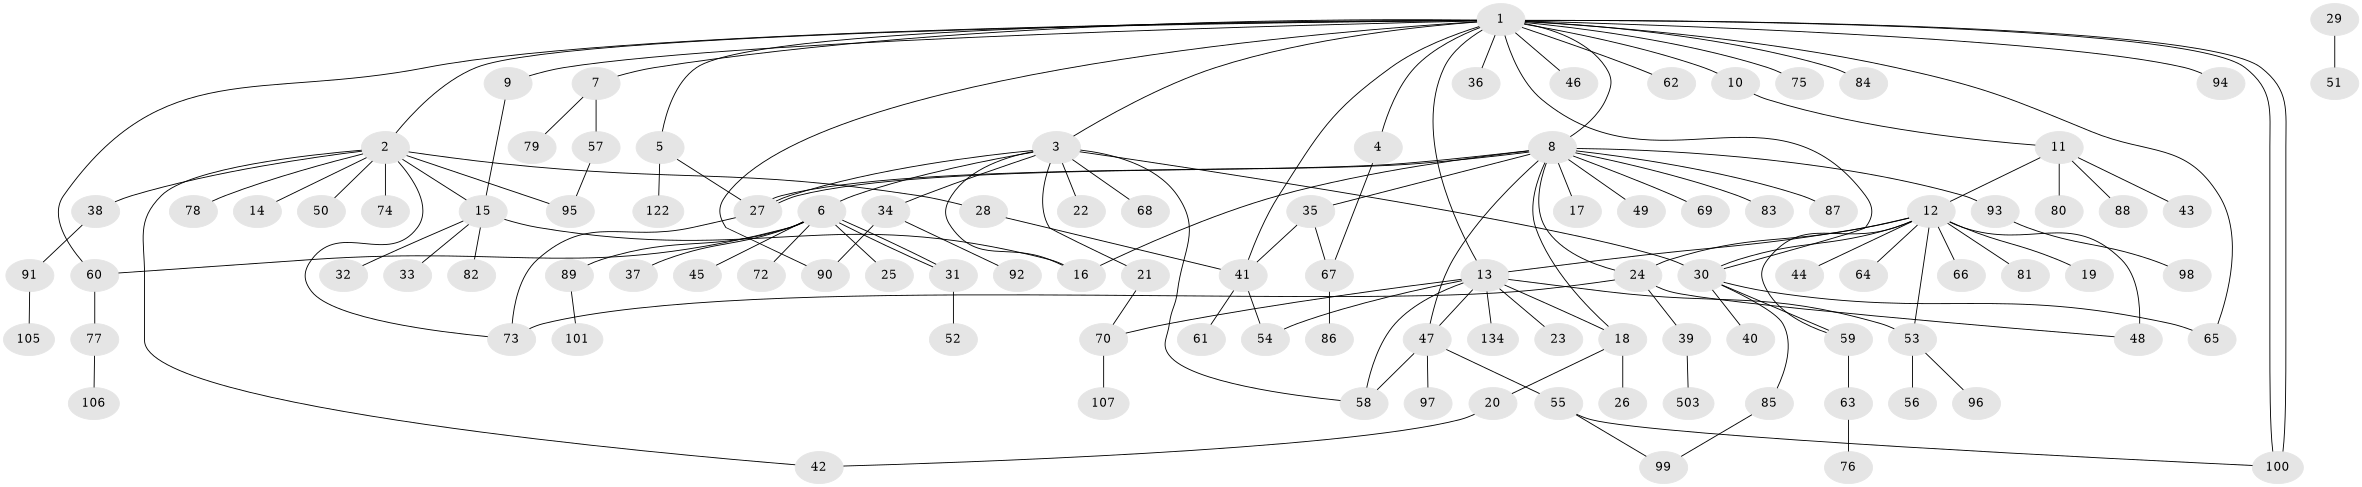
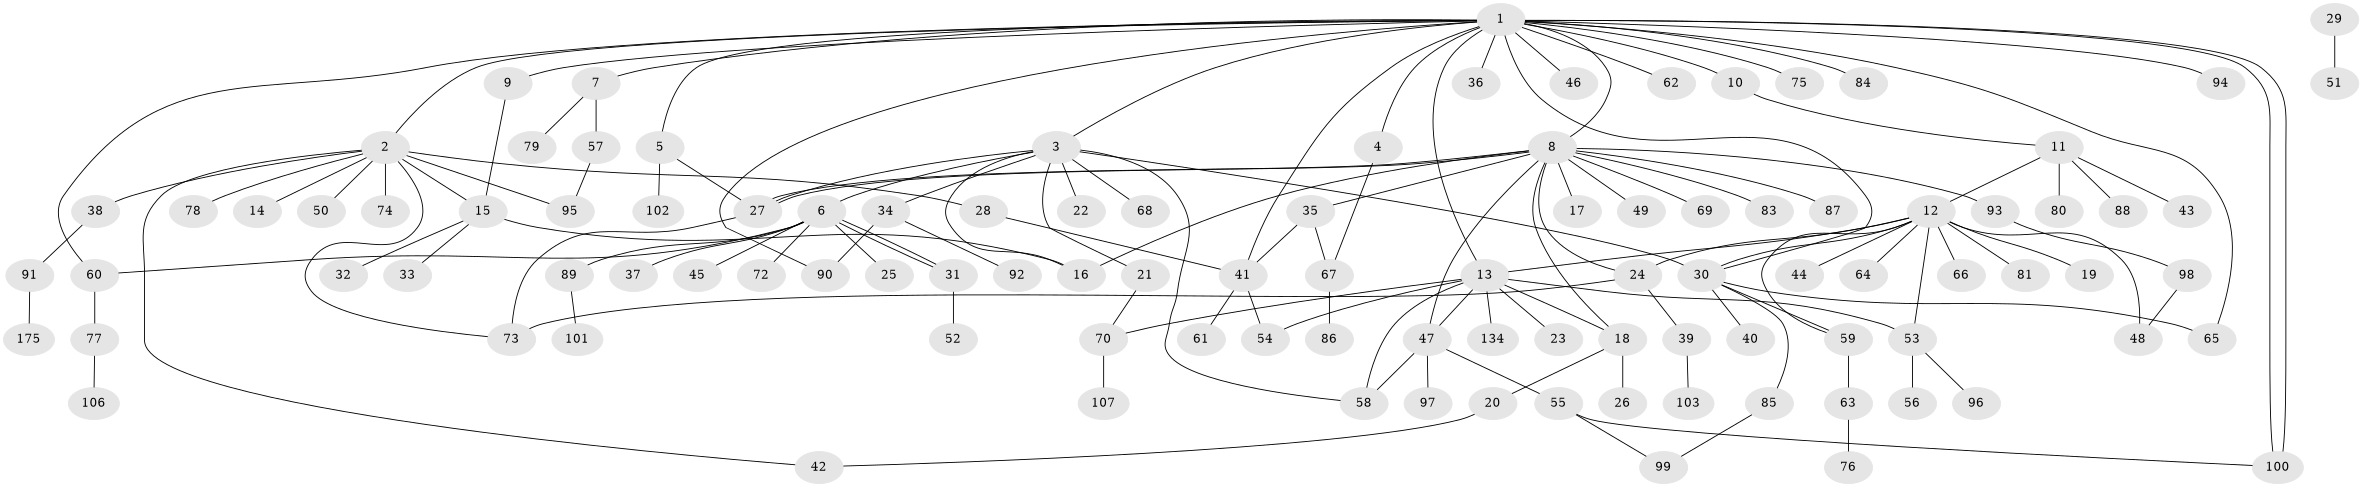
node "122": label "122" -> "102"
node "82": removed
edge "24" -- "48": now "98" -- "48"
node "105": label "105" -> "175"
node "503": label "503" -> "103"
